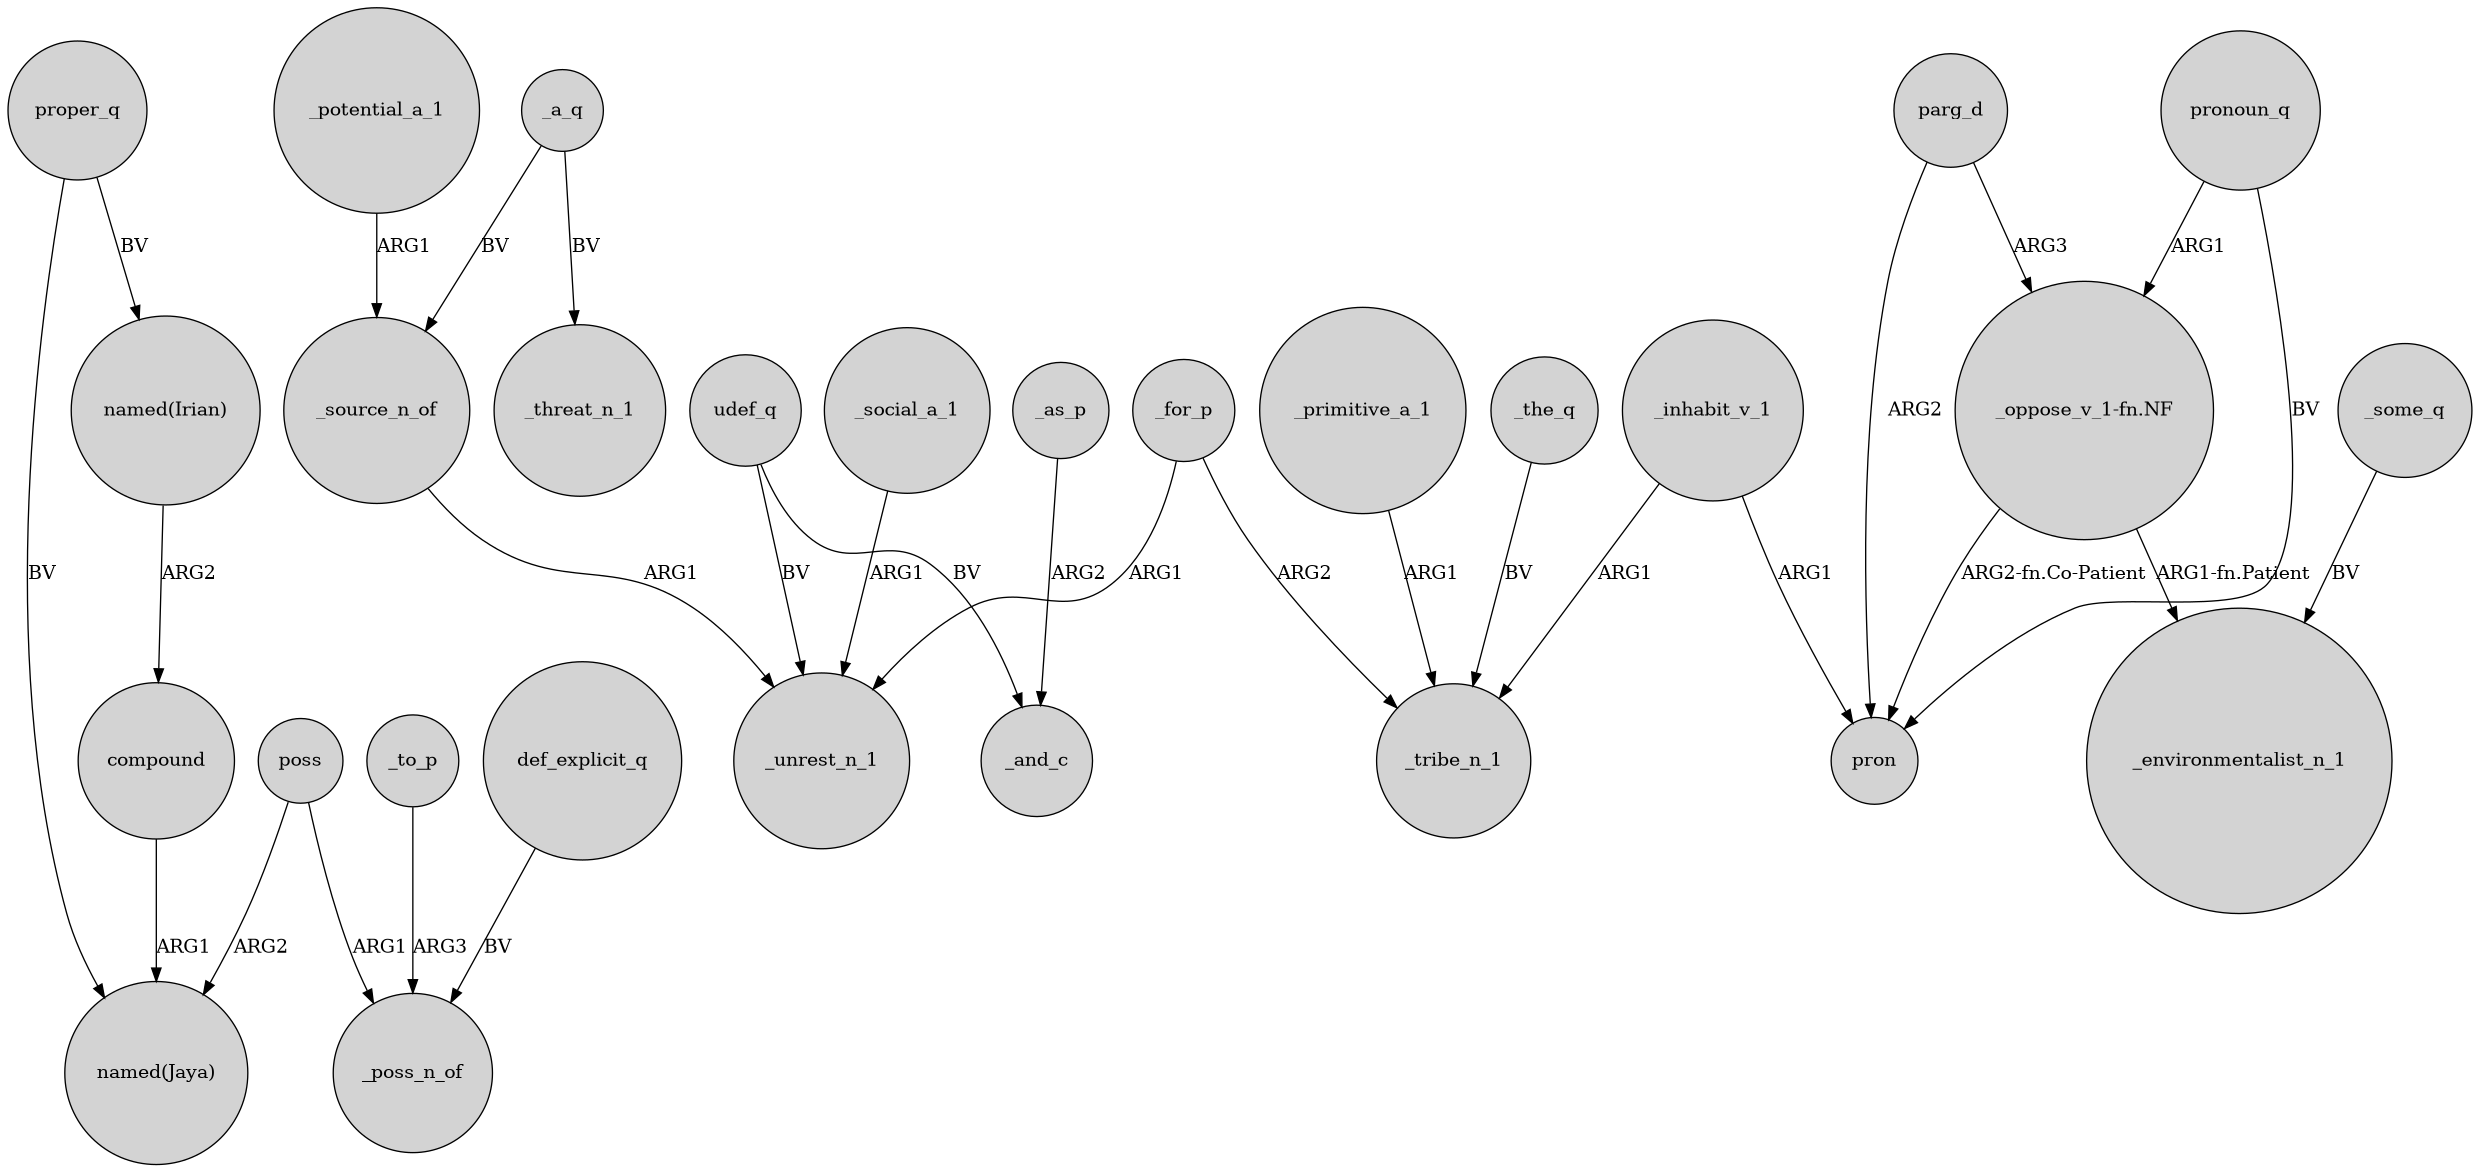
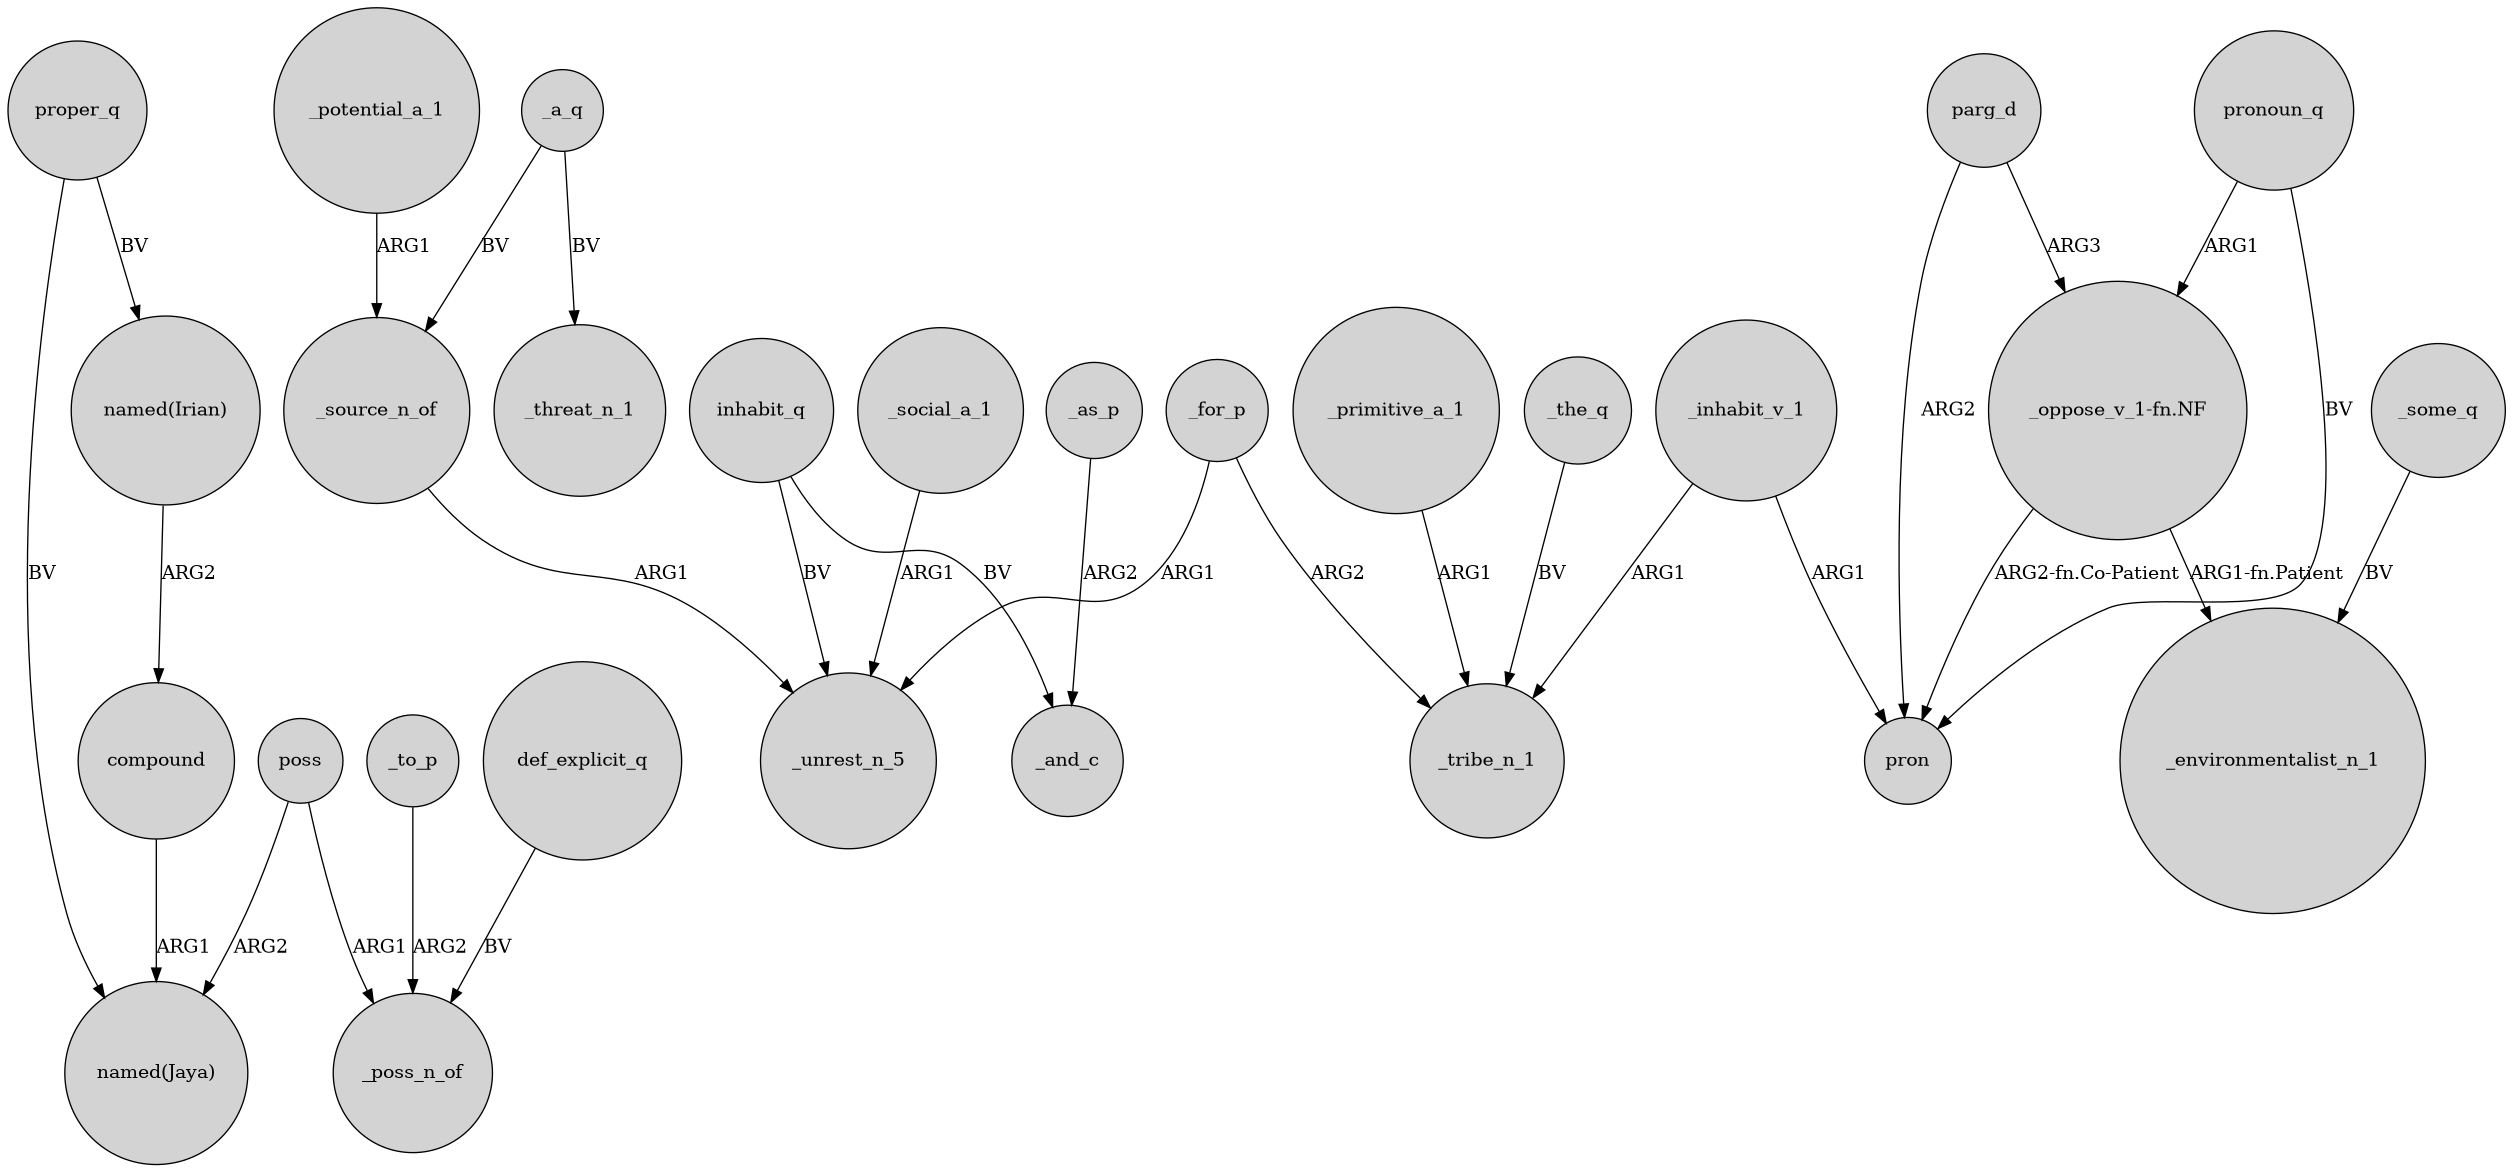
node "udef_q": label "udef_q" -> "inhabit_q"
node "_unrest_n_1": label "_unrest_n_1" -> "_unrest_n_5"
edge "_to_p" -> "_poss_n_of": label "ARG3" -> "ARG2"
